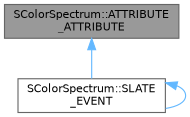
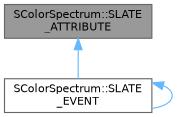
node "SColorSpectrum::ATTRIBUTE _ATTRIBUTE": label "SColorSpectrum::ATTRIBUTE _ATTRIBUTE" -> "SColorSpectrum::SLATE _ATTRIBUTE"
